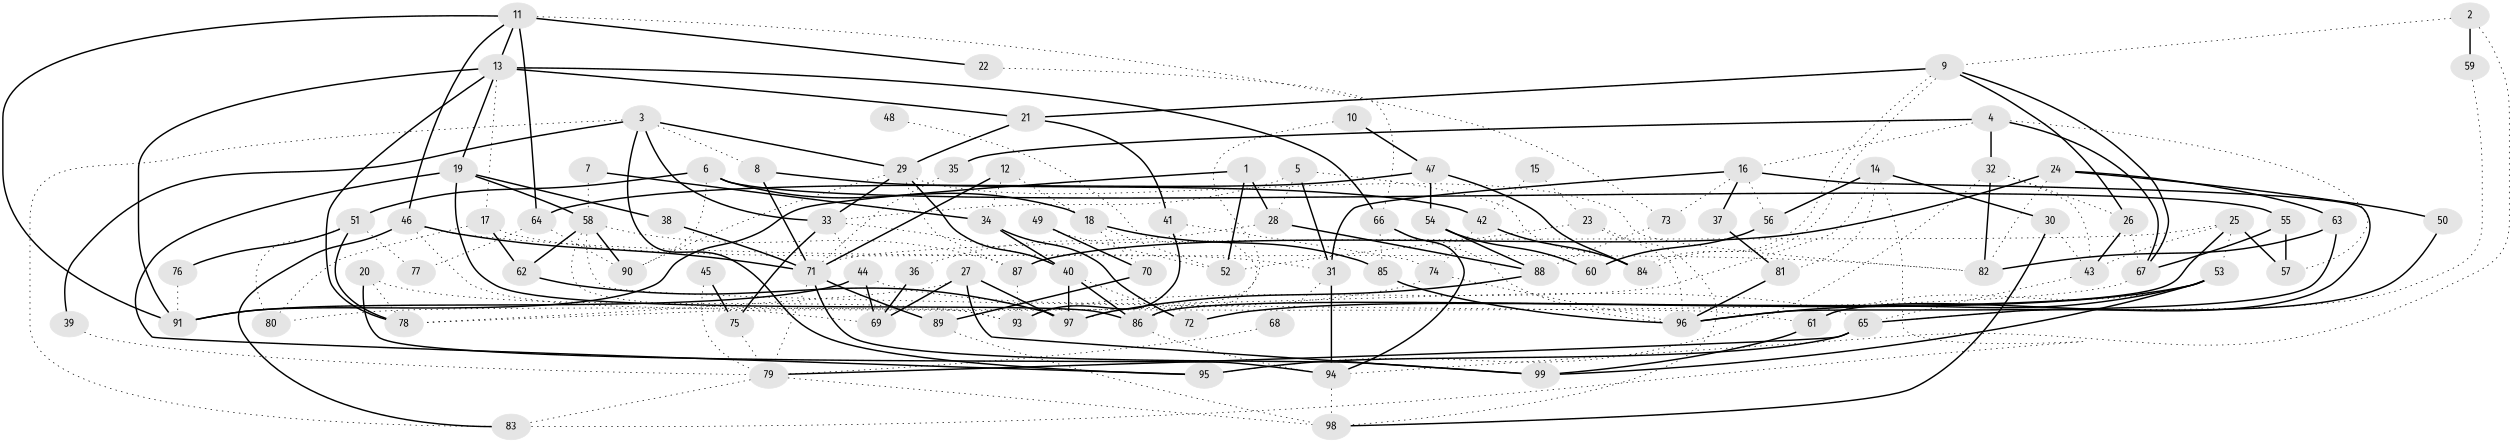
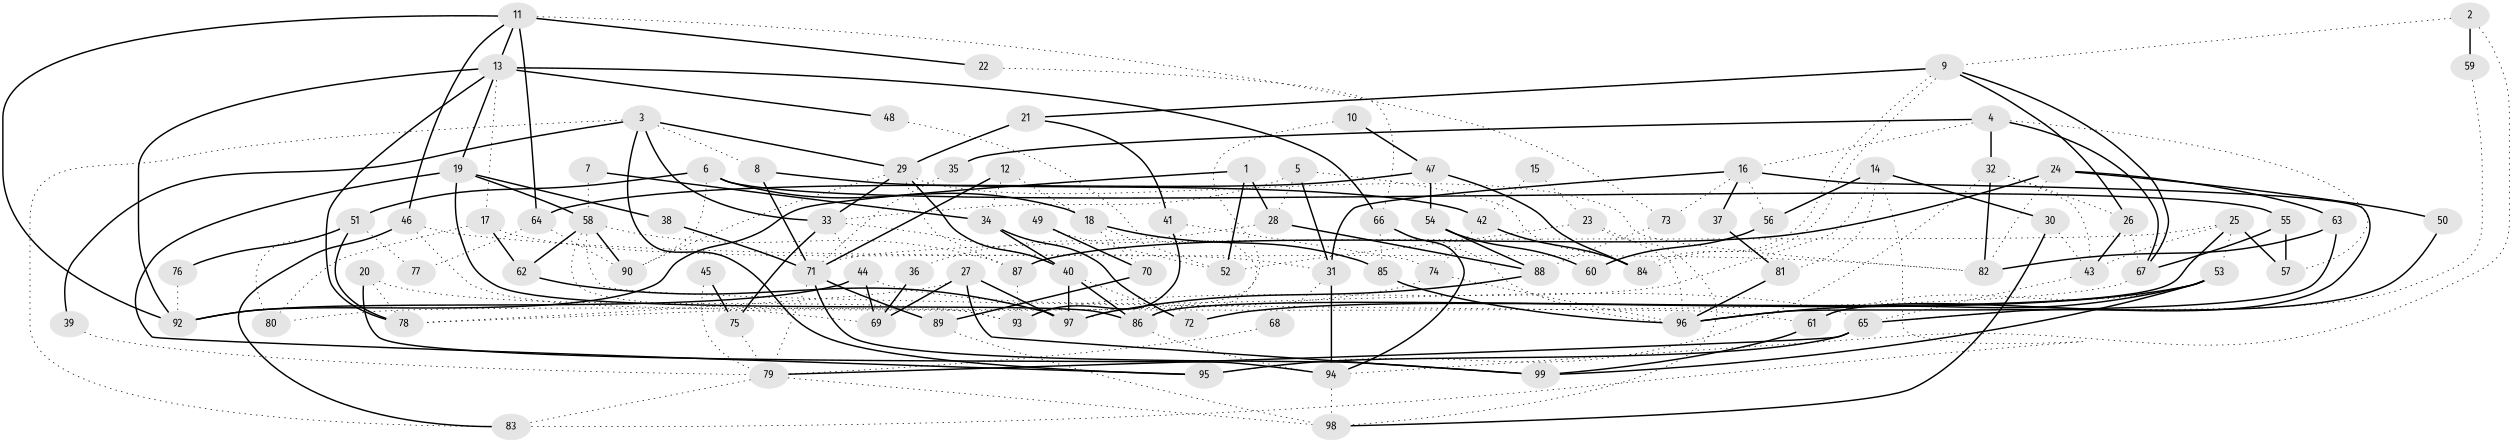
edge "13" -- "21": now "13" -- "48"
edge "46" -- "71": removed
node "91": label "91" -> "92"
